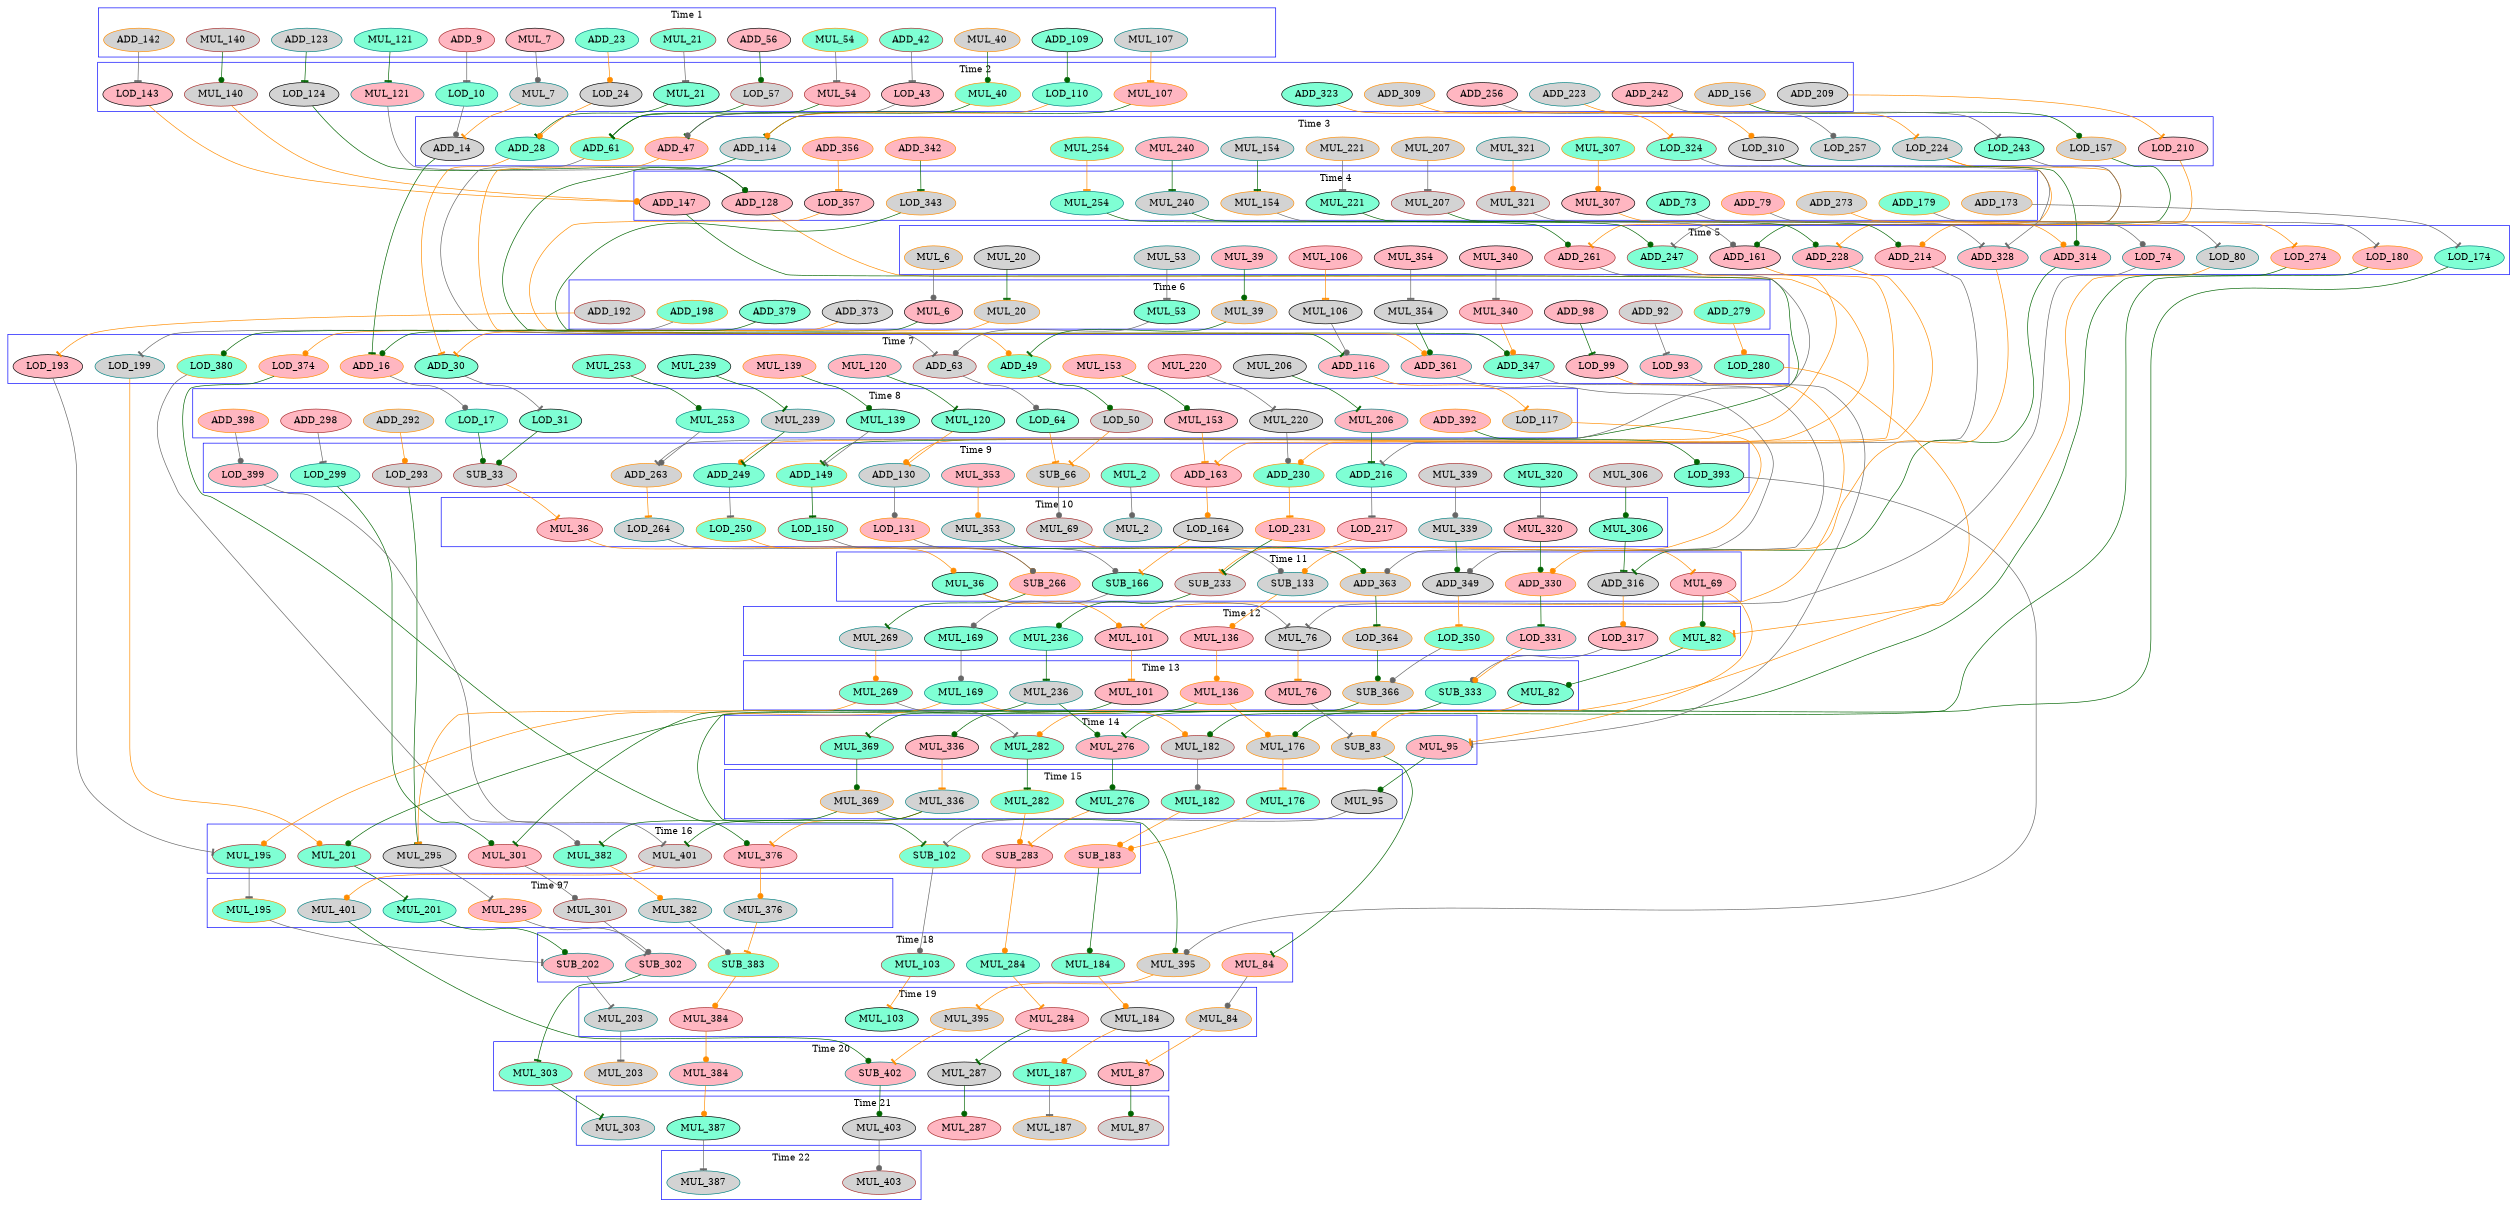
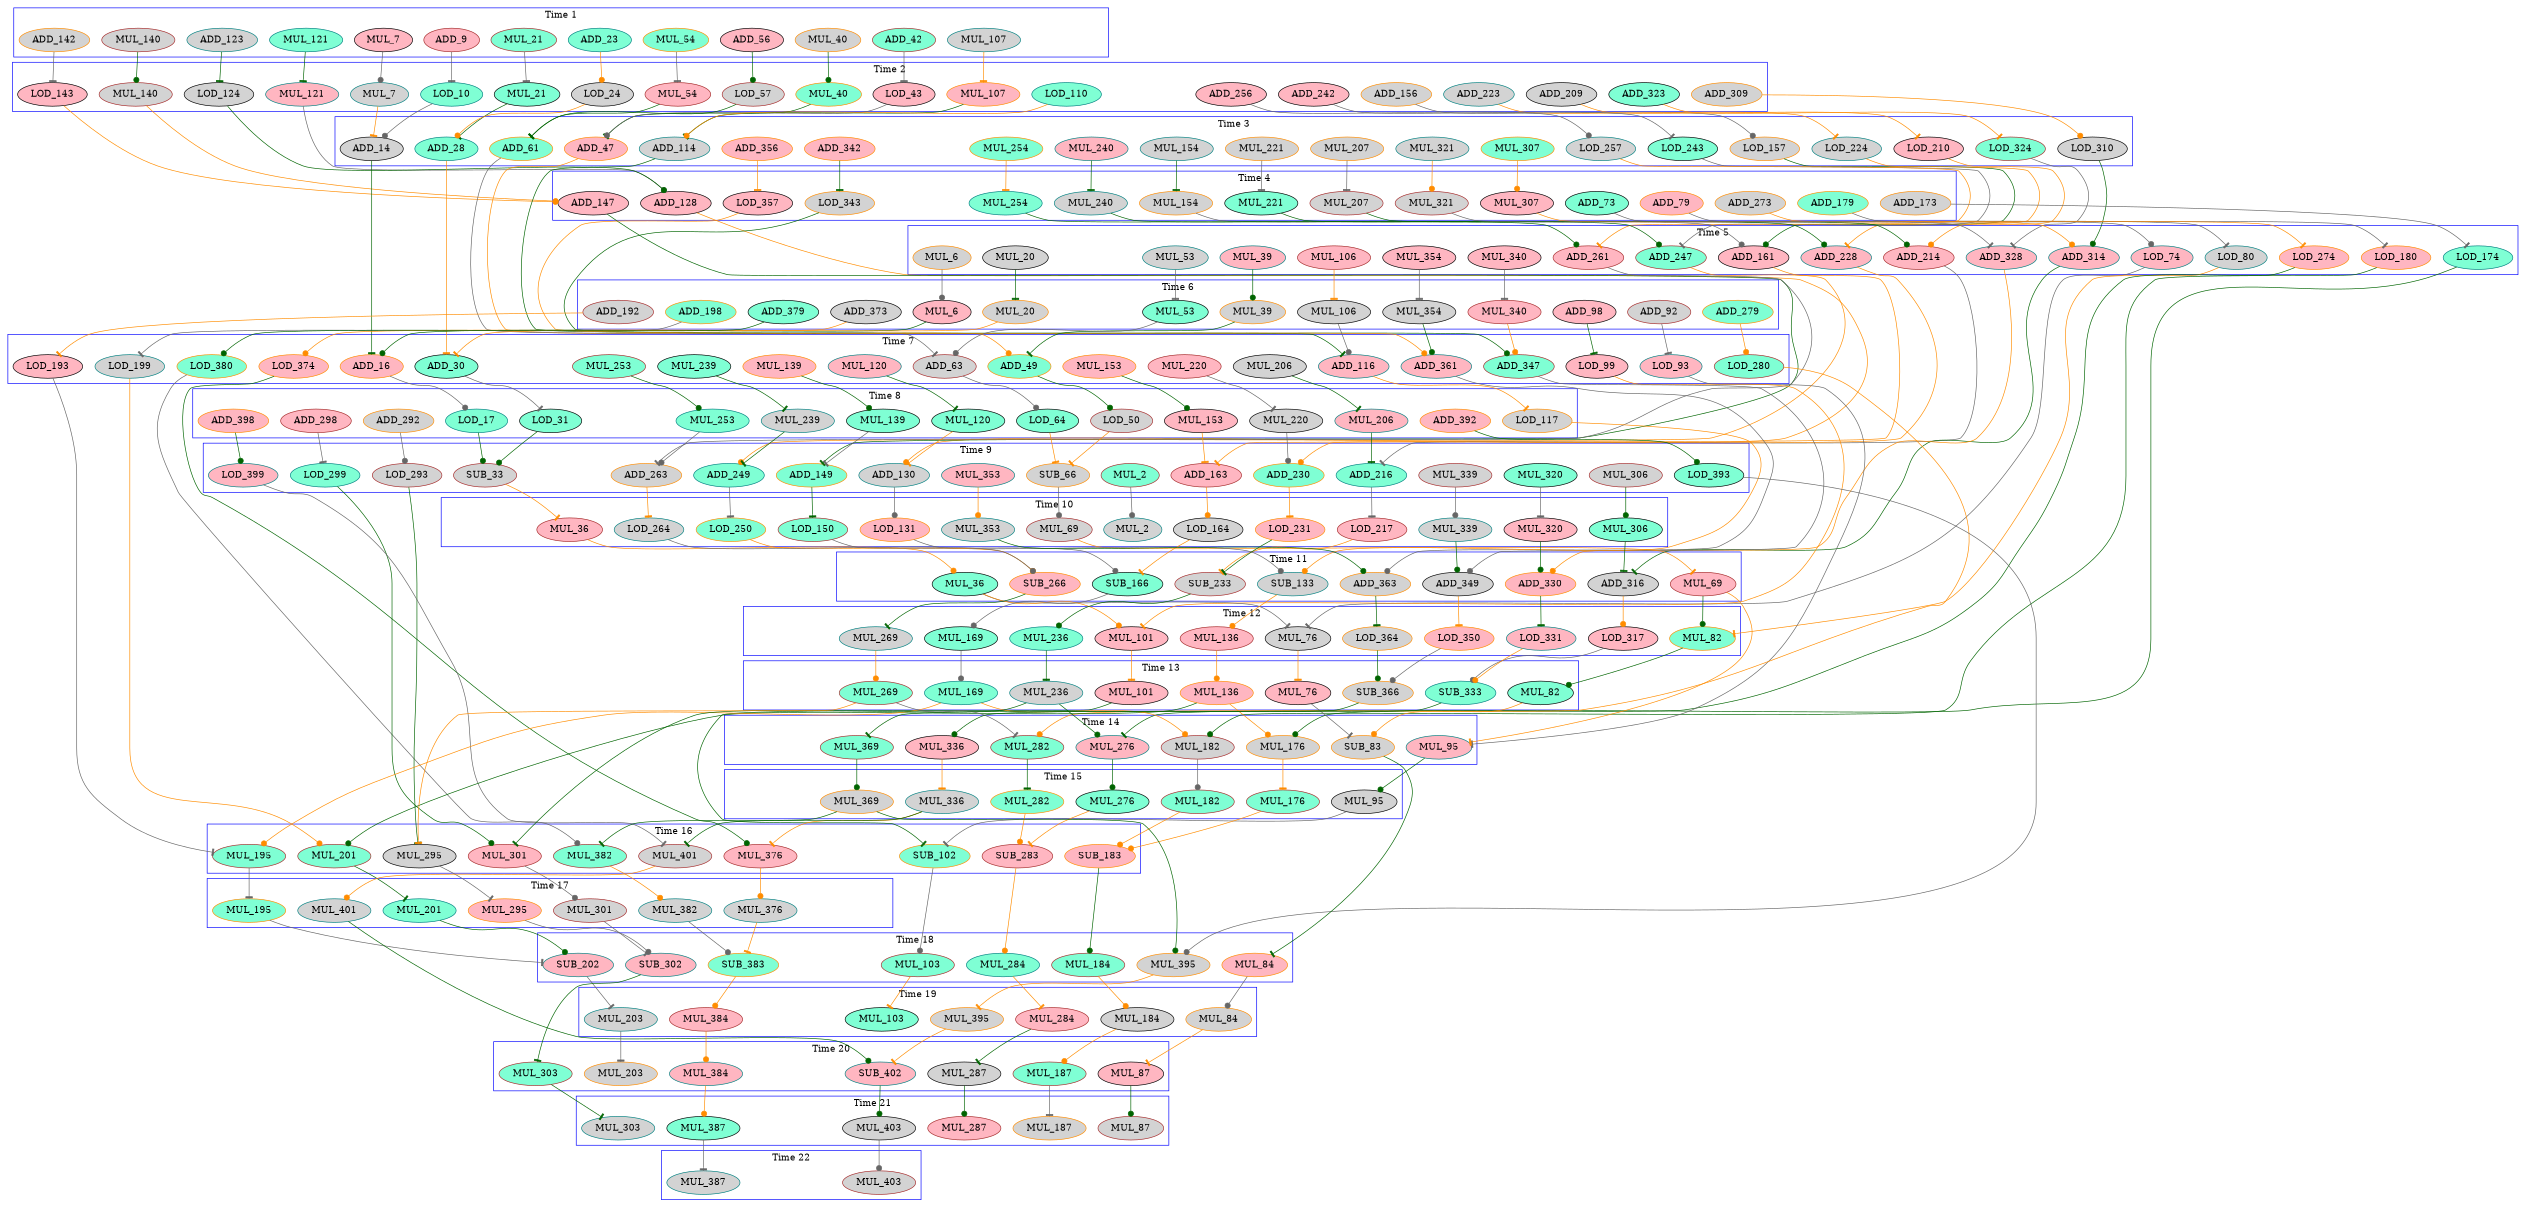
node "ADD_109": removed
edge "ADD_156" -> "LOD_157": color darkgreen -> gray40
edge "LOD_224" -> "ADD_261": now "LOD_257" -> "ADD_261"
edge "ADD_398" -> "LOD_399": color gray40 -> darkgreen
edge "ADD_292" -> "LOD_293": color darkorange -> gray40
node "LOD_350": fillcolor aquamarine -> lightpink
cluster "Time 97": label "Time 97" -> "Time 17"
